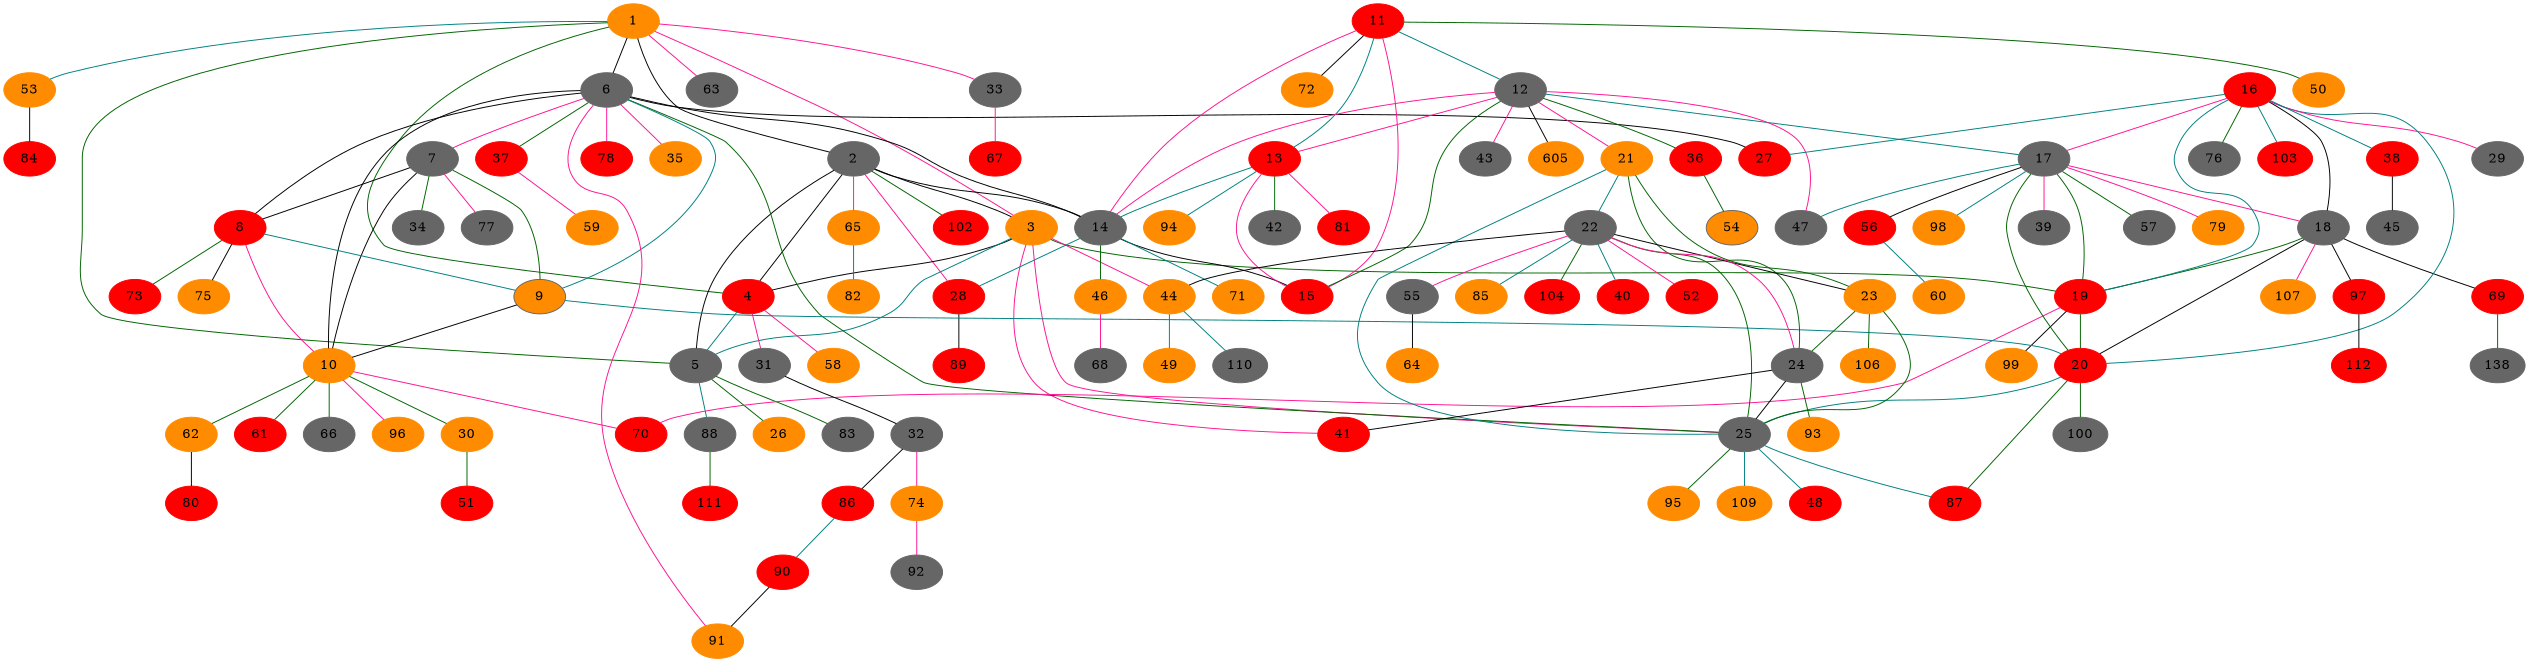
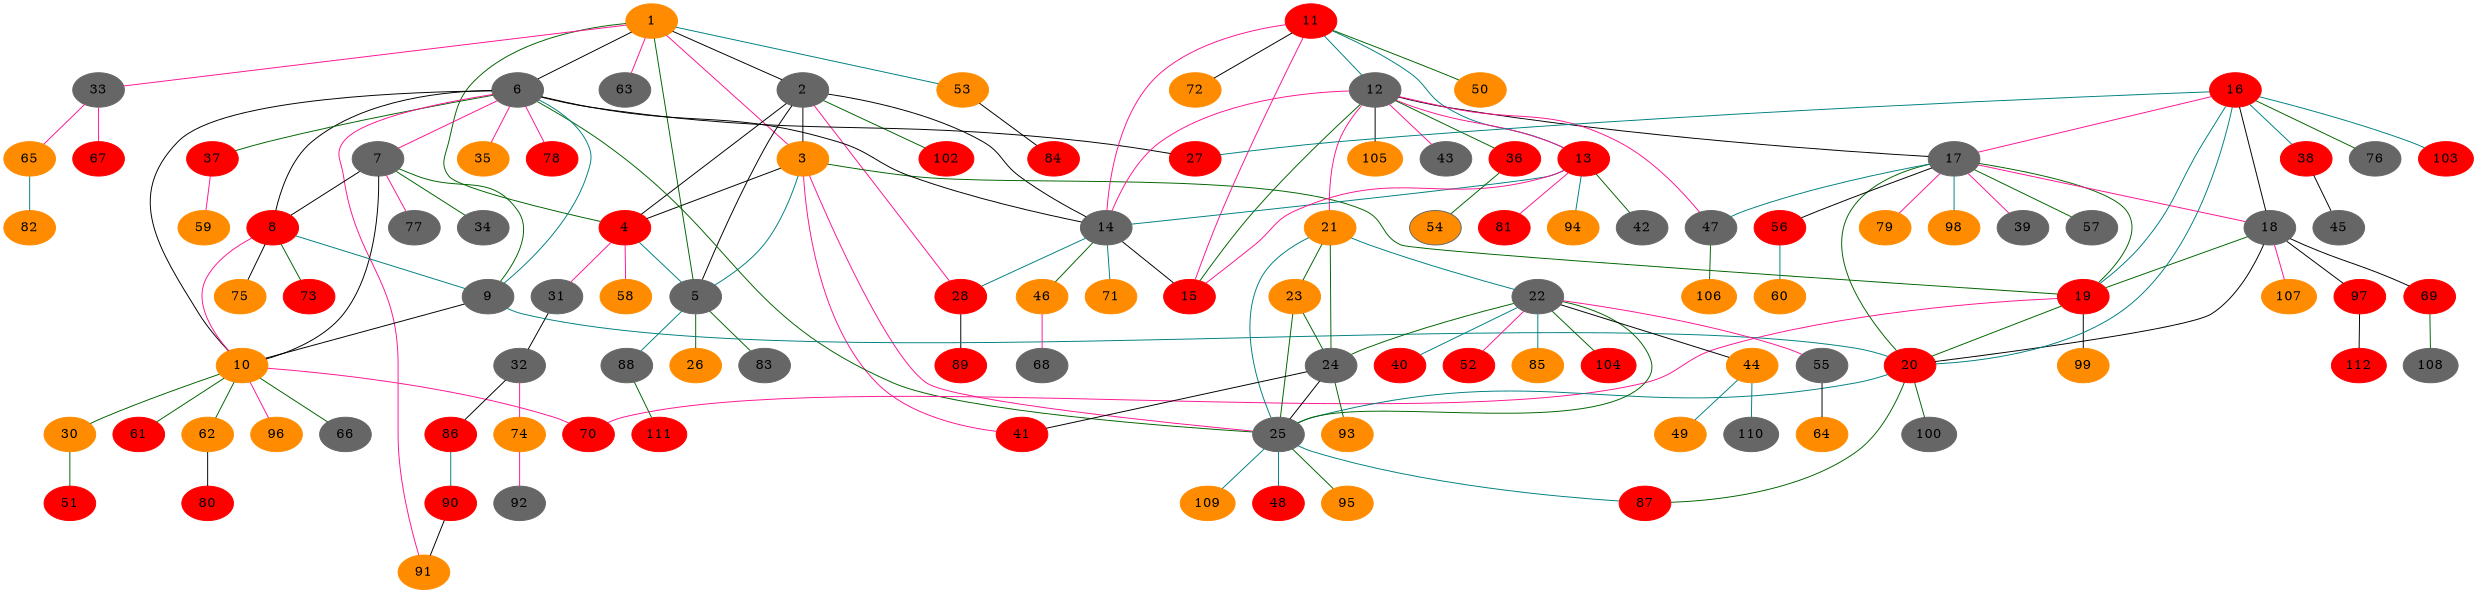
edge "12" -- "17": color teal -> black
node "605": label "605" -> "105"
node "29": removed
edge "2" -- "65": now "33" -- "65"
edge "3" -- "44": removed
edge "22" -- "23": removed
edge "22" -- "24": color deeppink -> darkgreen
node "9": fillcolor darkorange -> gray40
edge "23" -- "106": now "47" -- "106"
node "138": label "138" -> "108"
